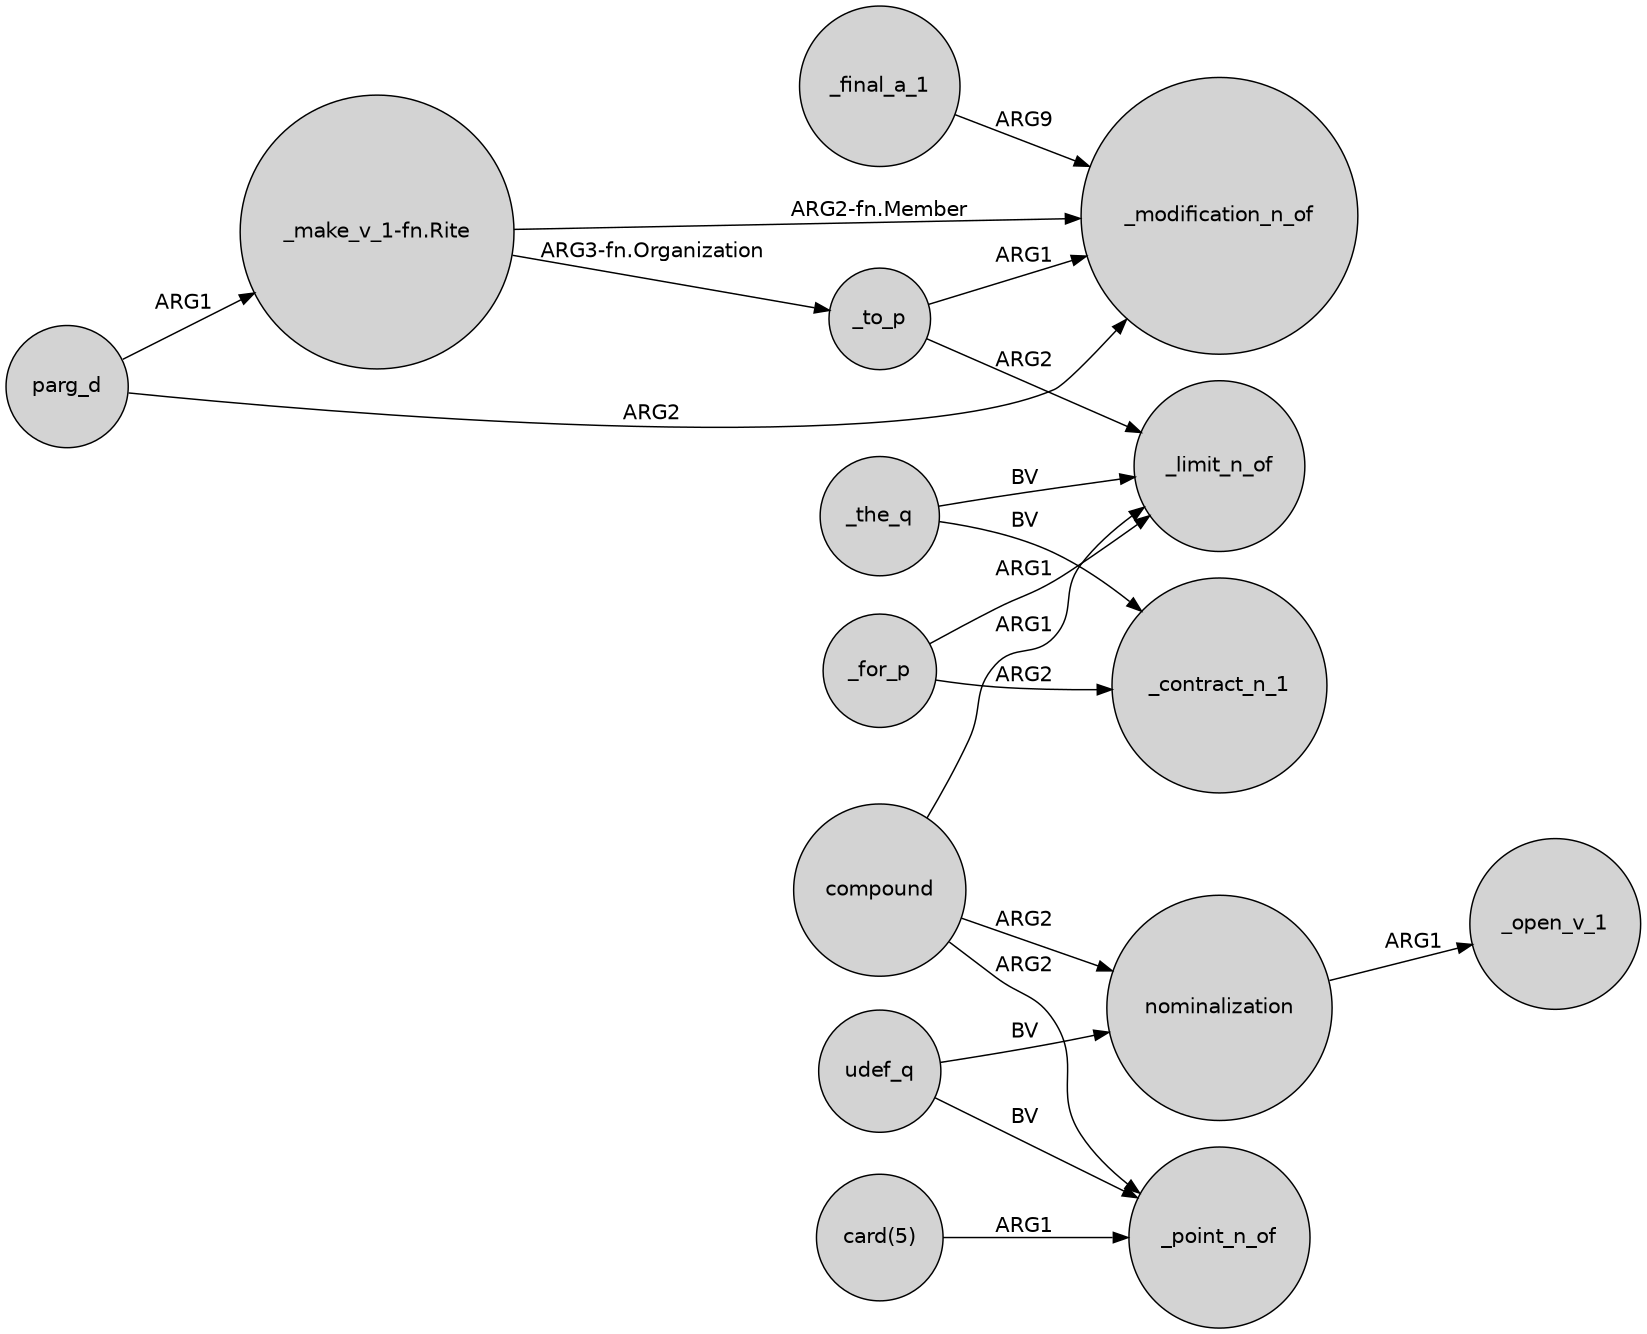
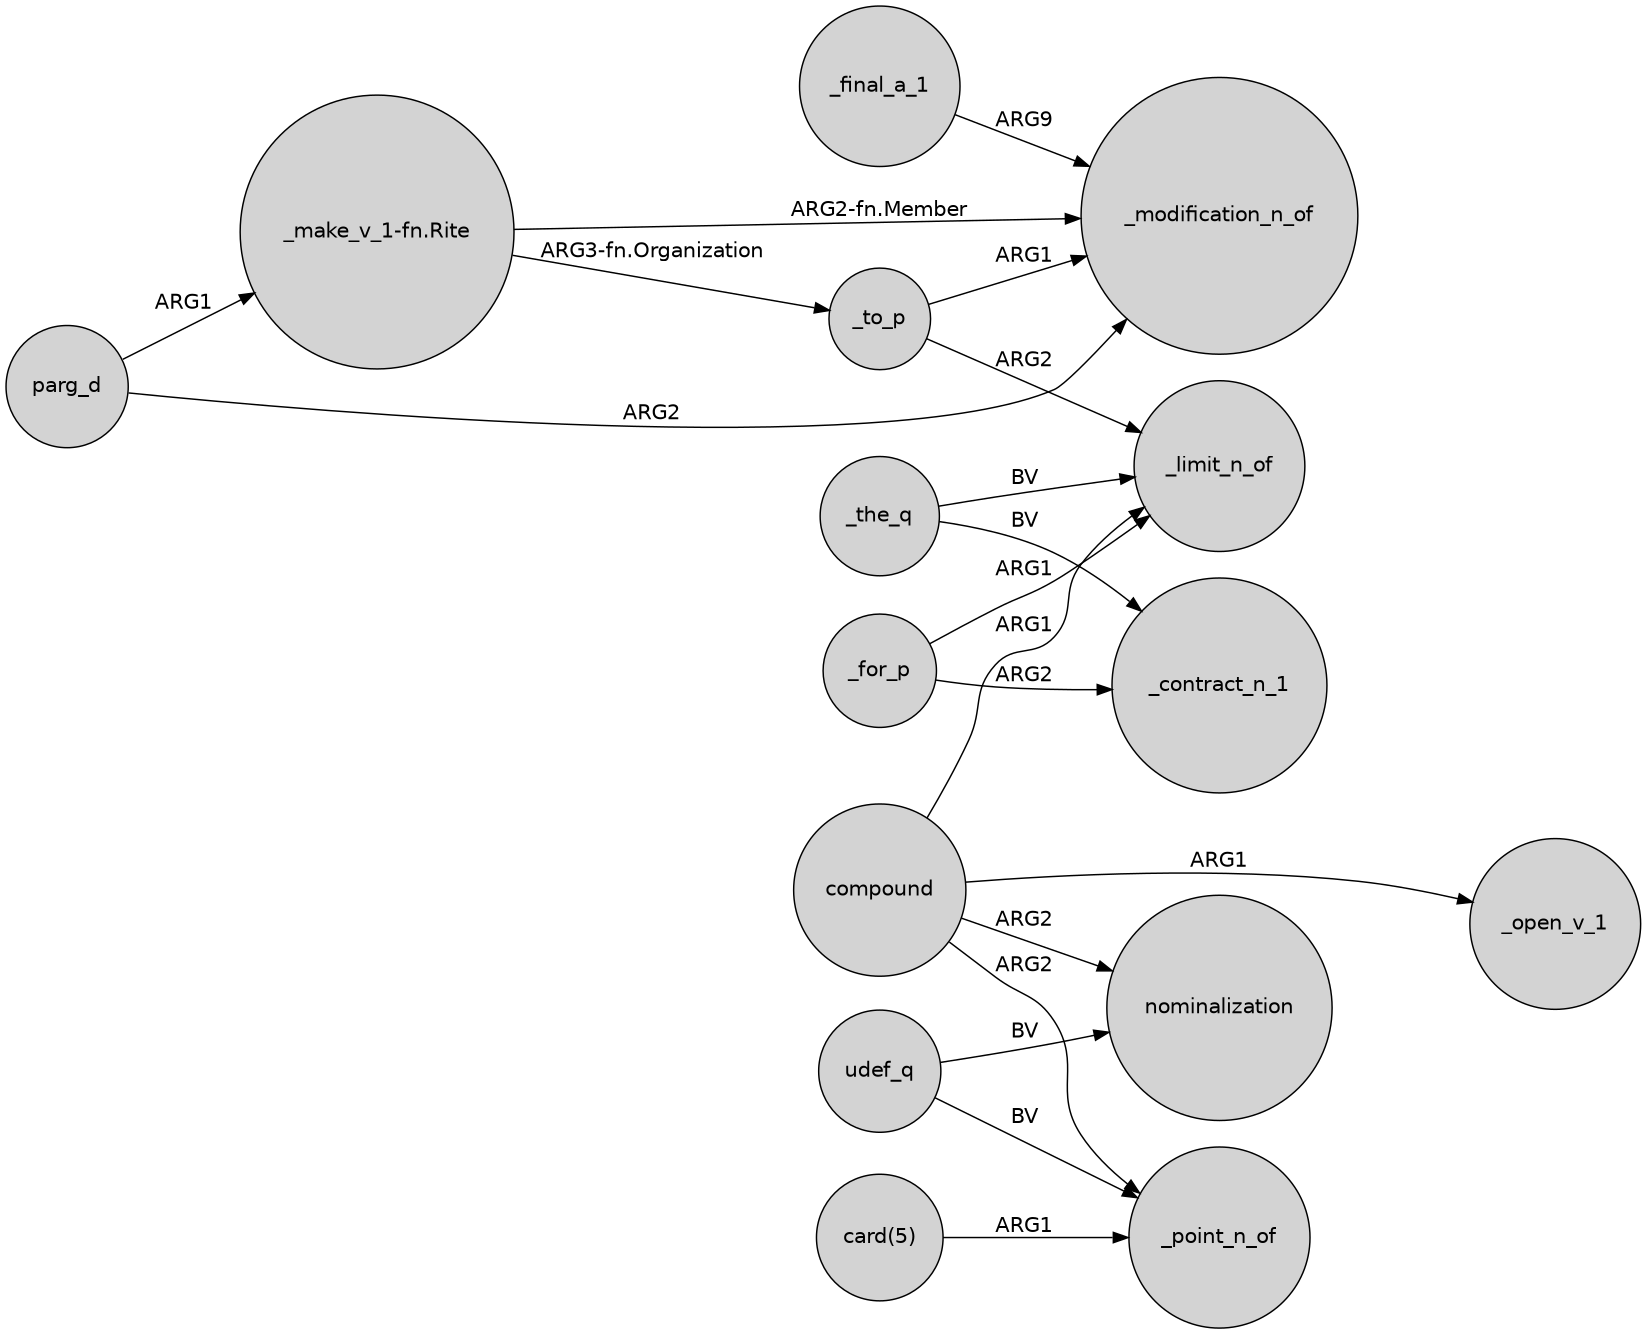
edge "nominalization" -> "_open_v_1": now "compound" -> "_open_v_1"
